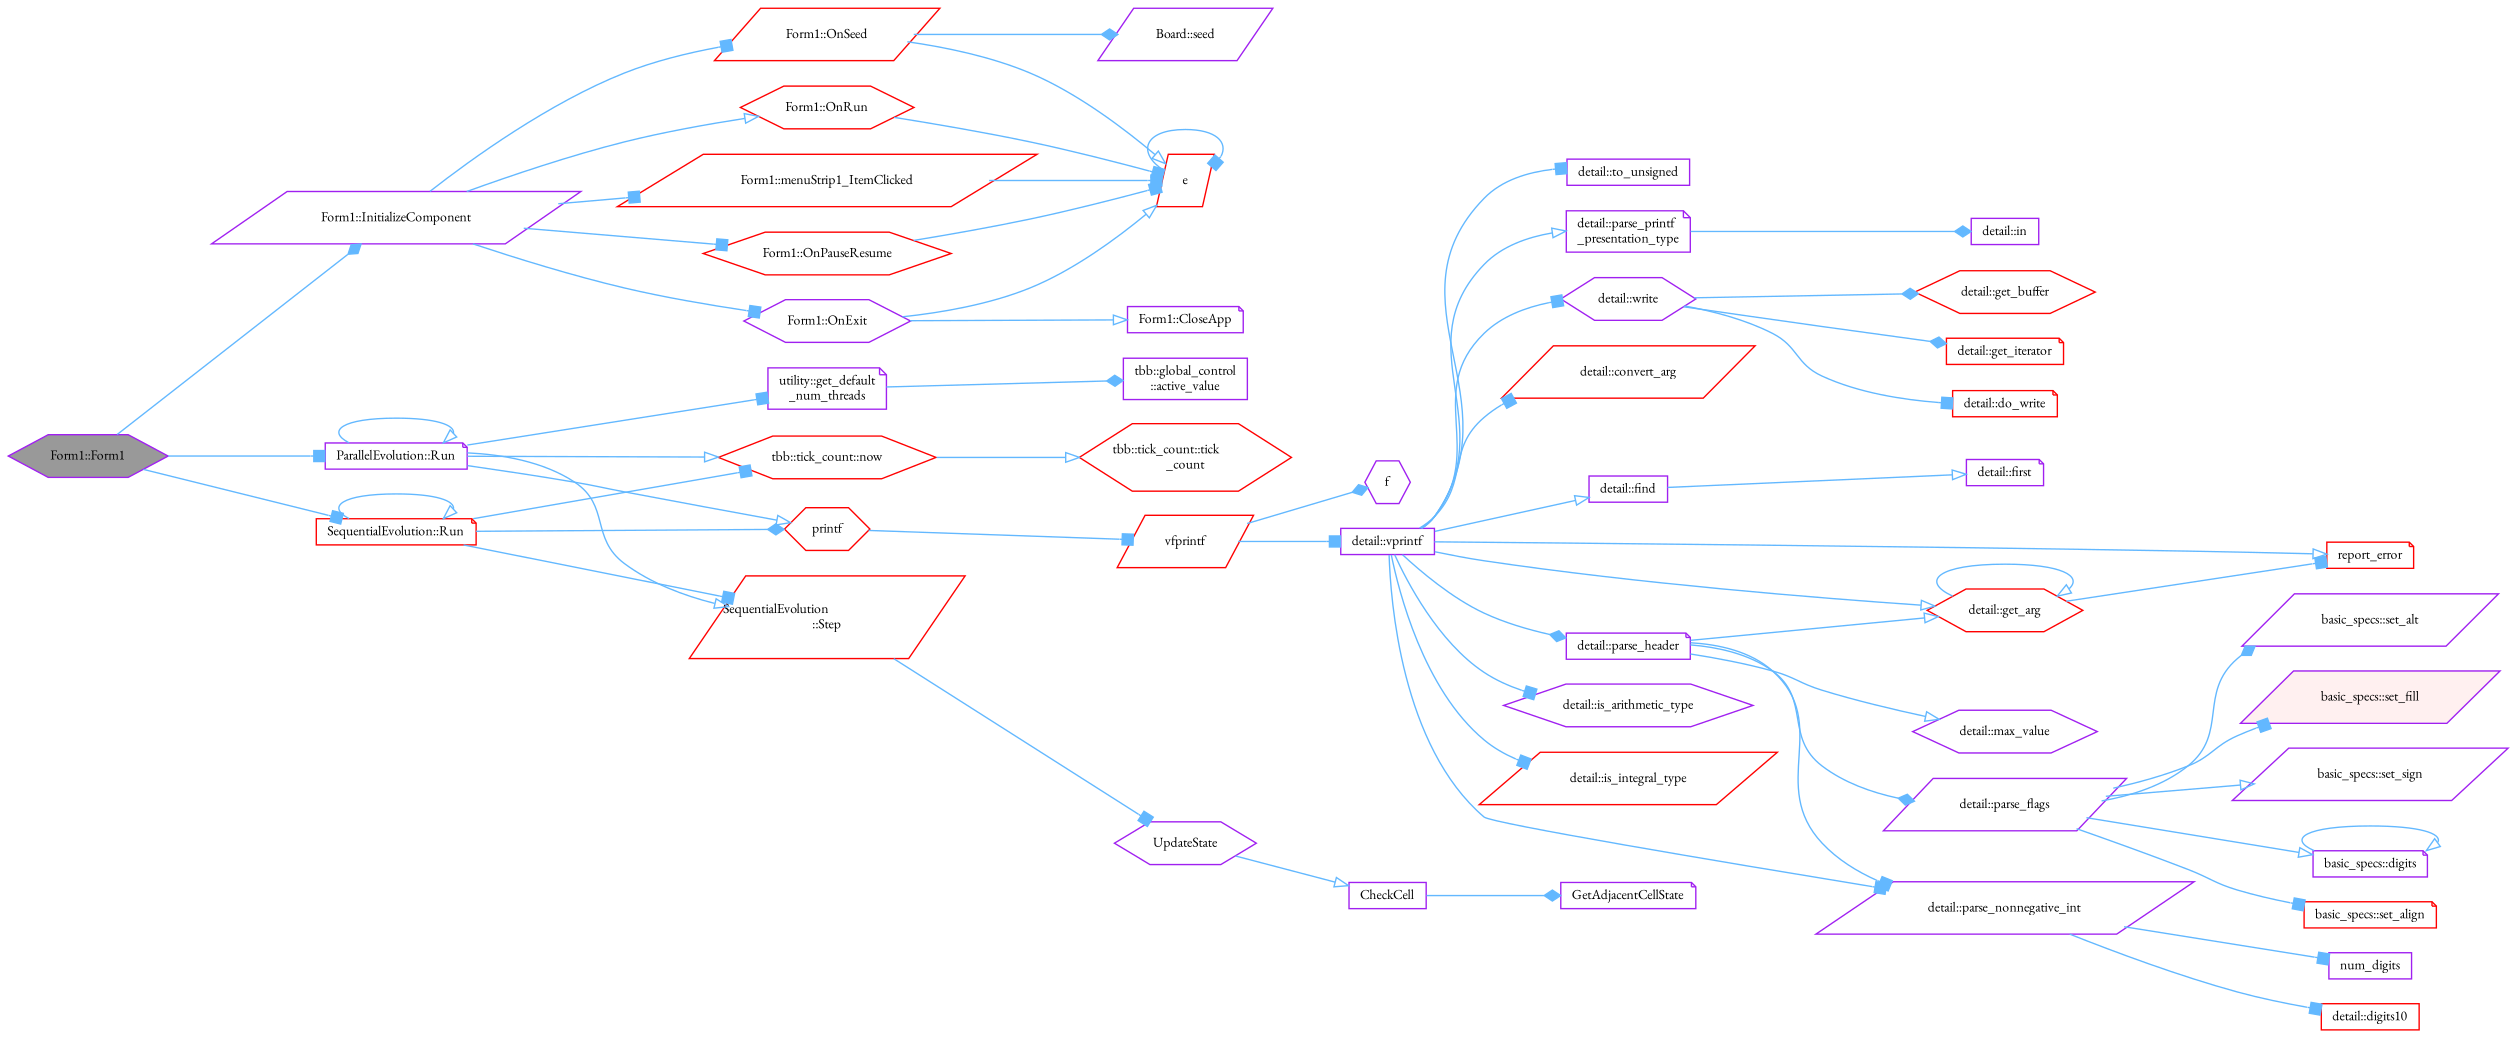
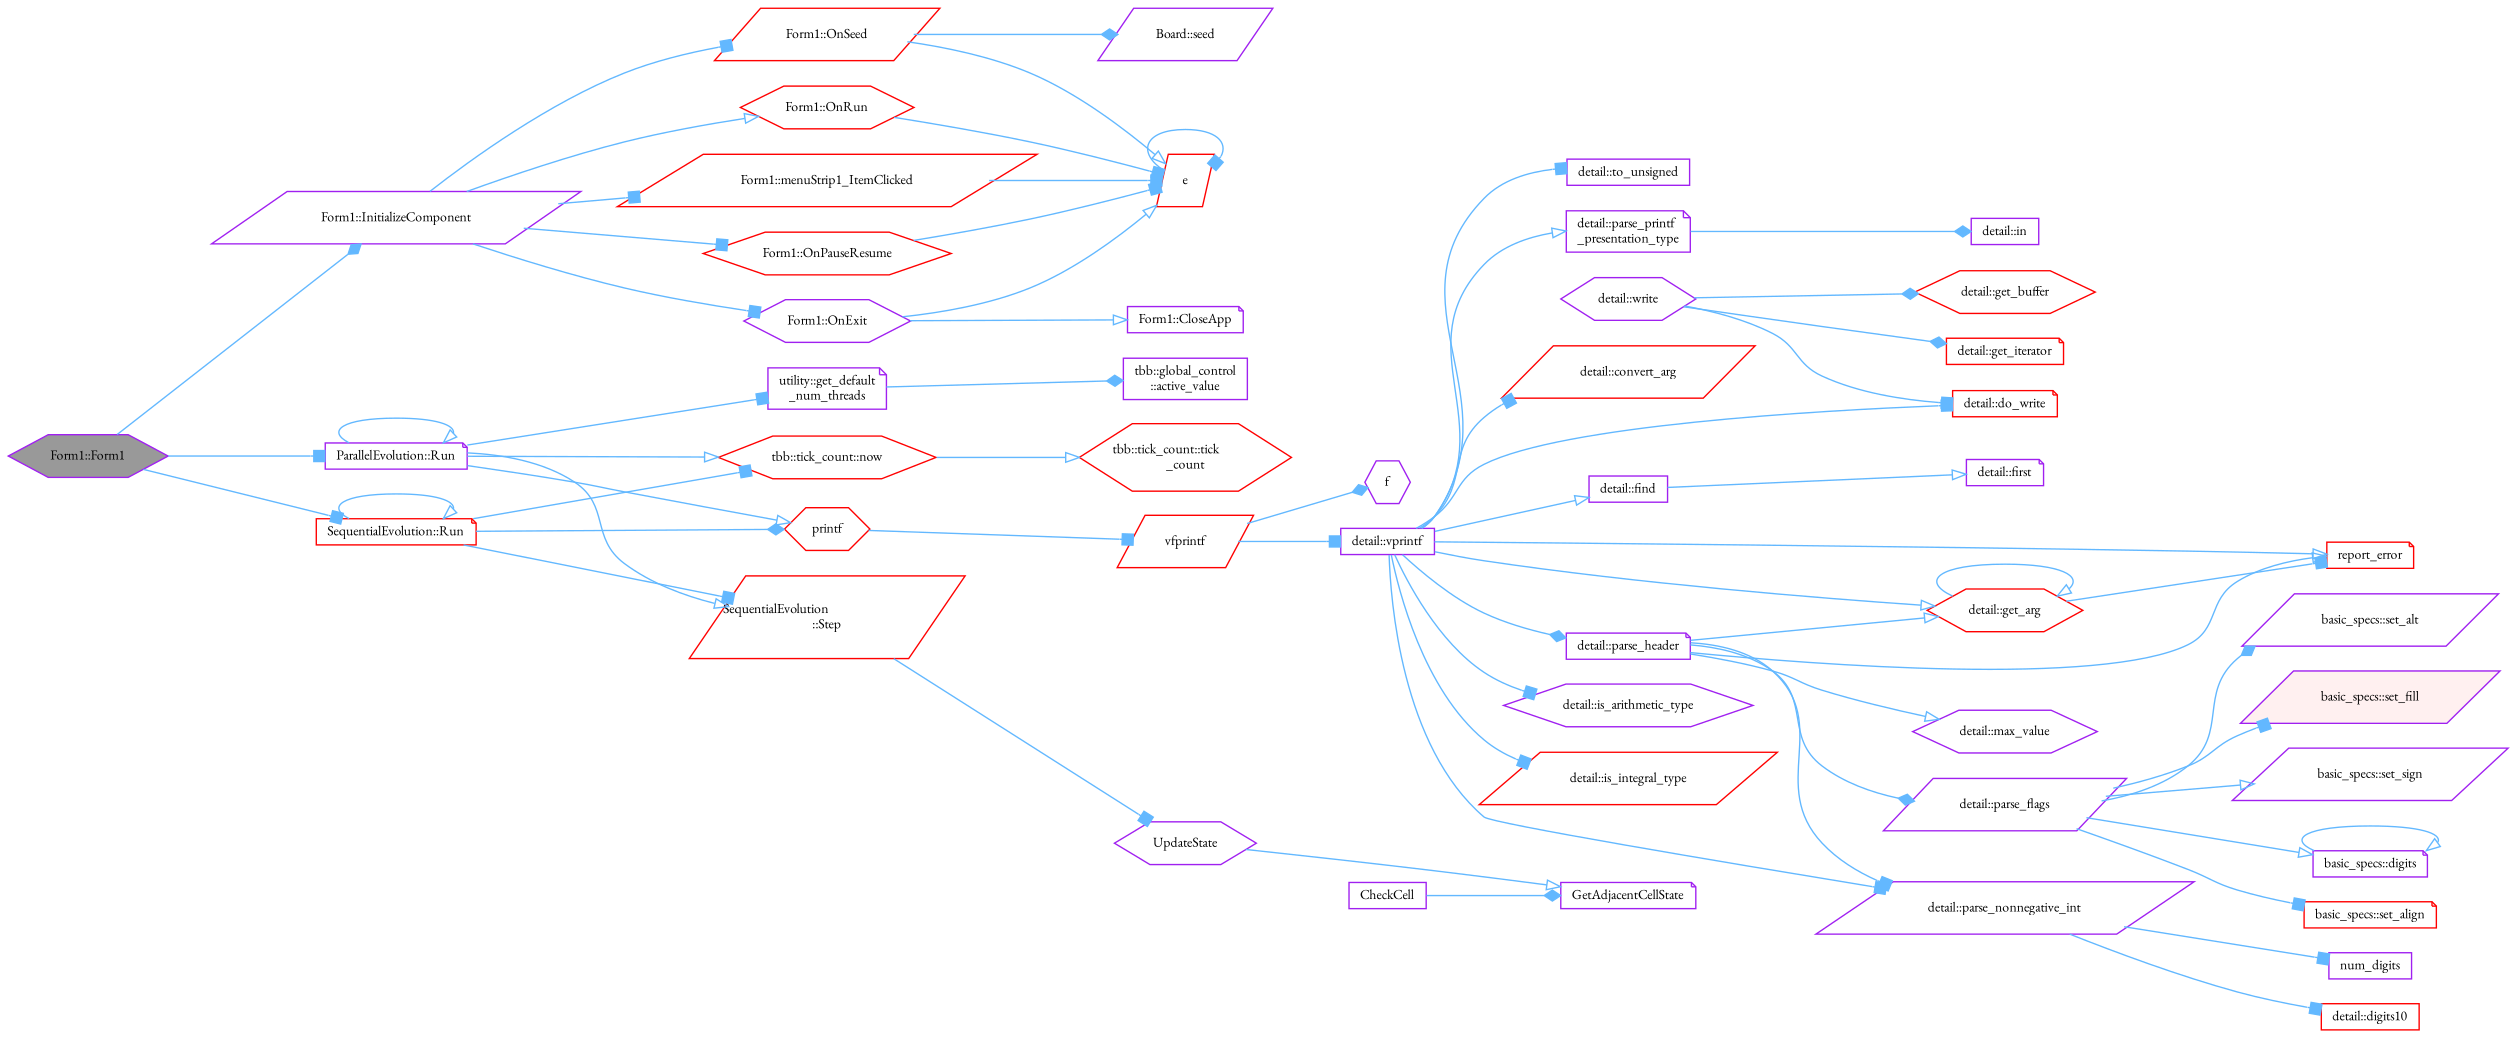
edge "detail::vprintf" -> "detail::write": now "detail::vprintf" -> "detail::do_write"
edge "detail::parse_header" -> "report_error": added
edge "UpdateState" -> "CheckCell": now "UpdateState" -> "GetAdjacentCellState"
